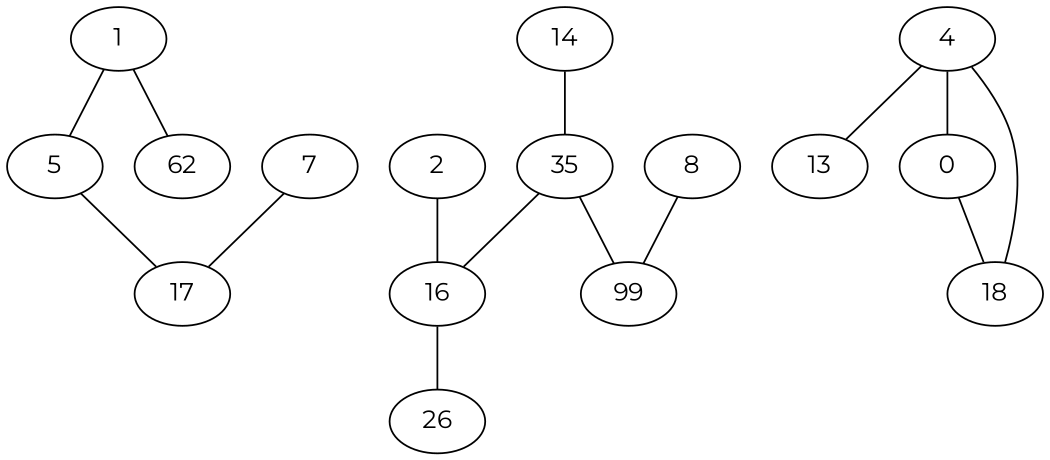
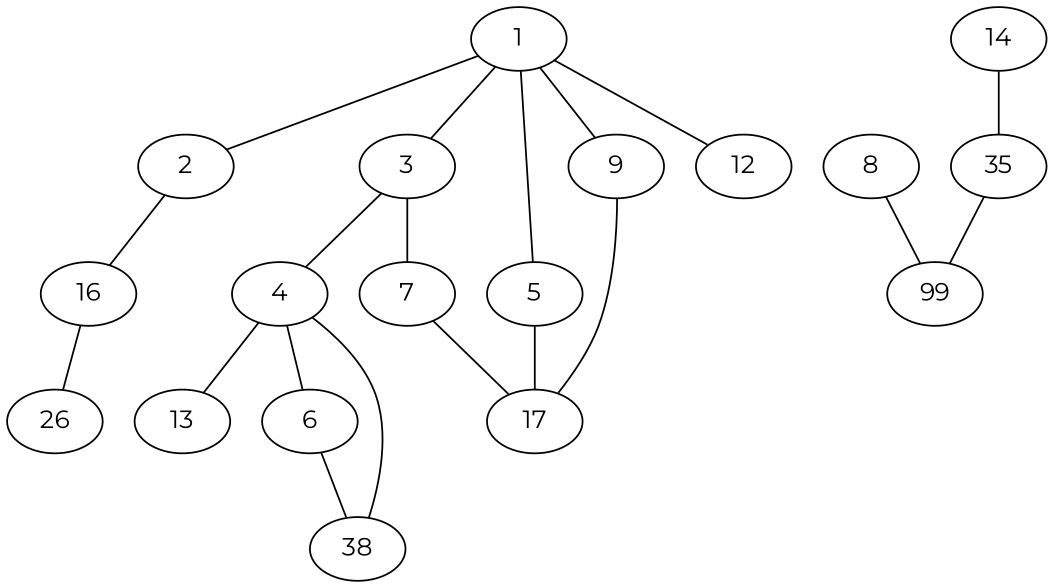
edge "1" -- "2": added
node "62": label "62" -> "12"
node "3": added
node "9": added
node "0": label "0" -> "6"
edge "35" -- "16": removed
node "18": label "18" -> "38"
